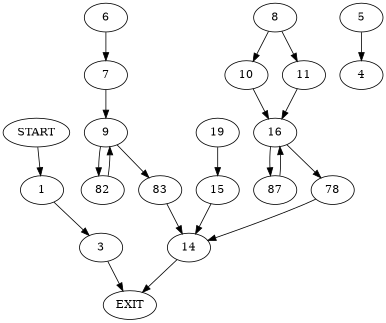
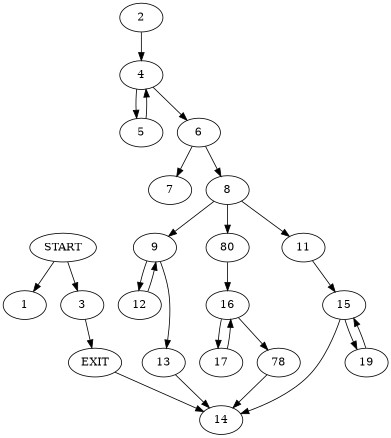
node "2": added
node "10": label "10" -> "80"
edge "7" -> "9": now "8" -> "9"
edge "4" -> "5": added
edge "11" -> "16": now "11" -> "15"
edge "4" -> "6": added
edge "6" -> "8": added
node "82": label "82" -> "12"
node "83": label "83" -> "13"
node "87": label "87" -> "17"
edge "1" -> "3": now "START" -> "3"
edge "14" -> "EXIT": reversed
edge "15" -> "19": added
